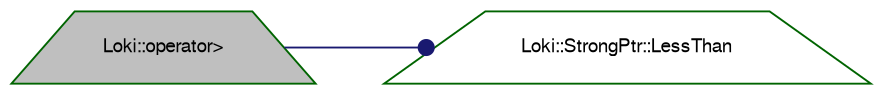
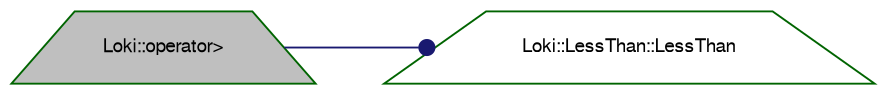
node "Loki::StrongPtr::LessThan": label "Loki::StrongPtr::LessThan" -> "Loki::LessThan::LessThan"
